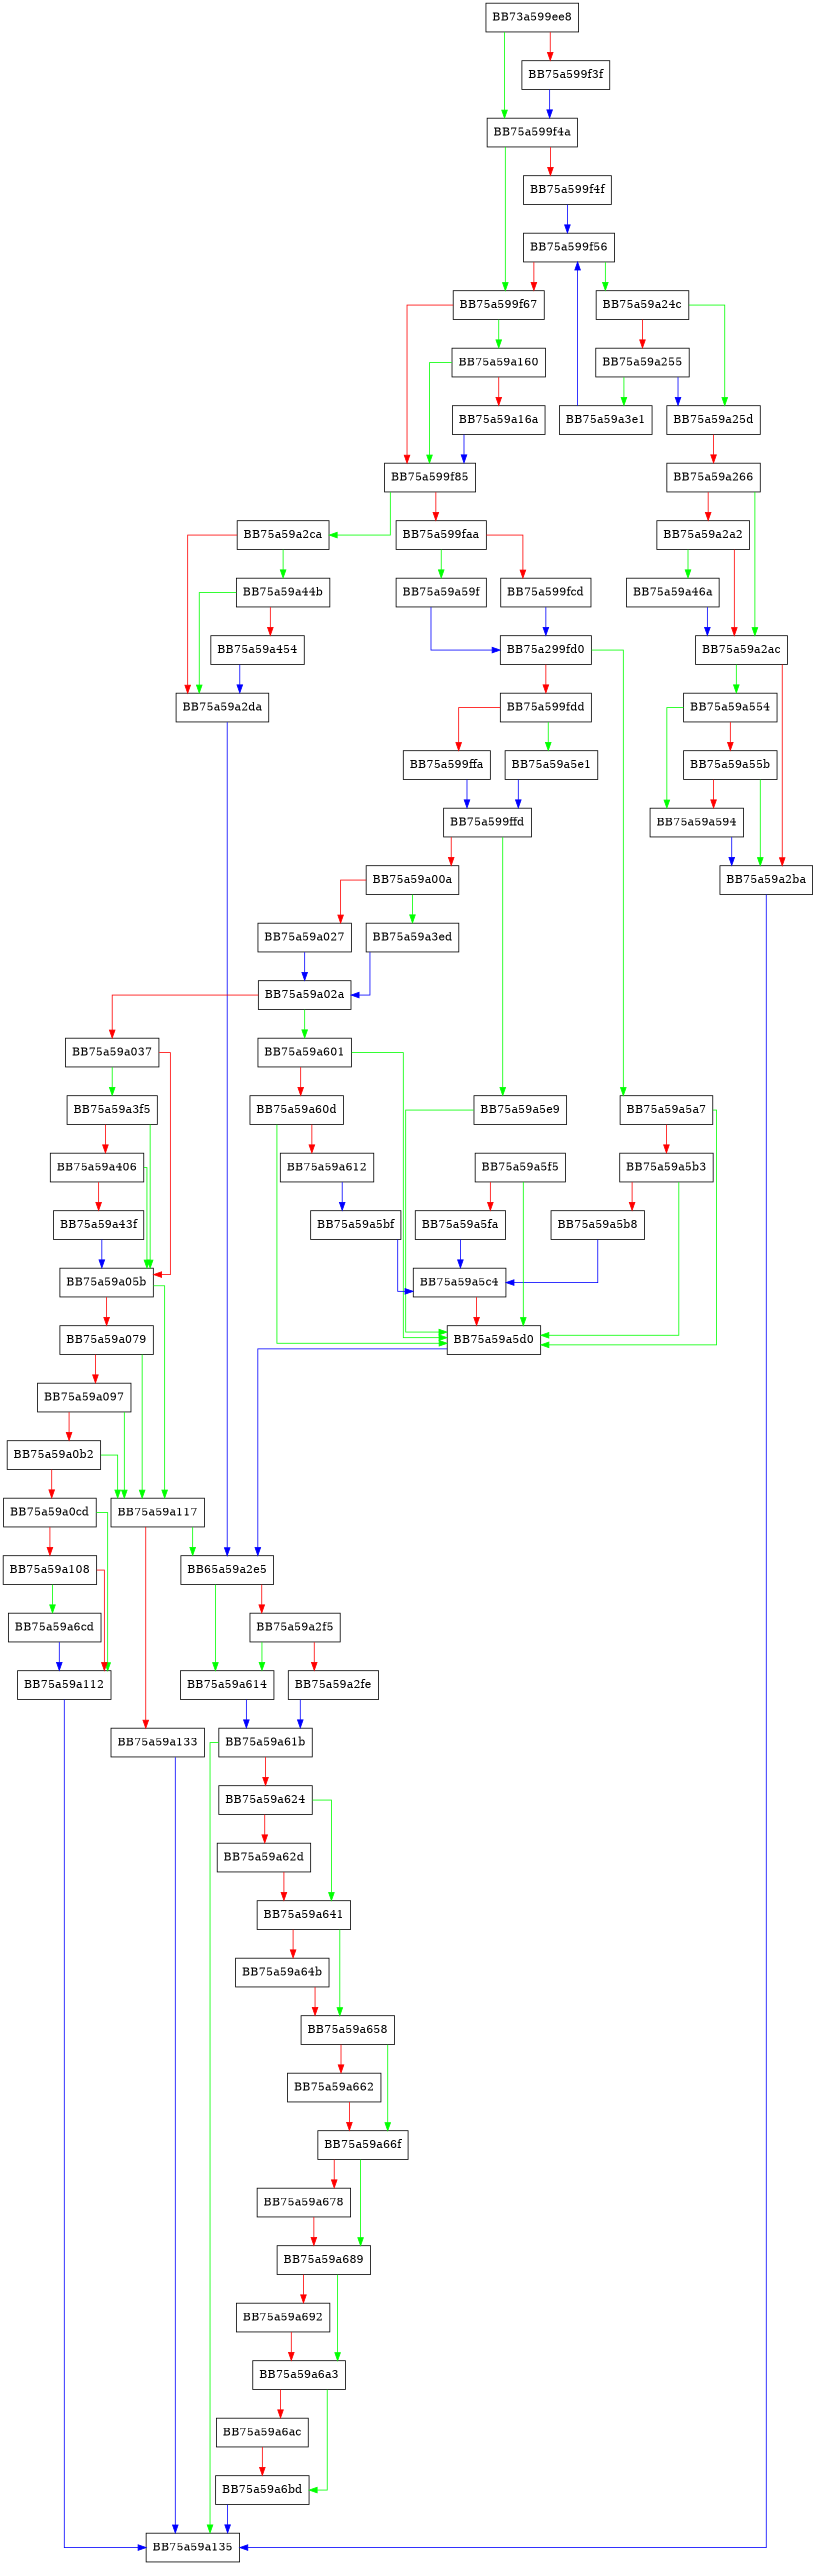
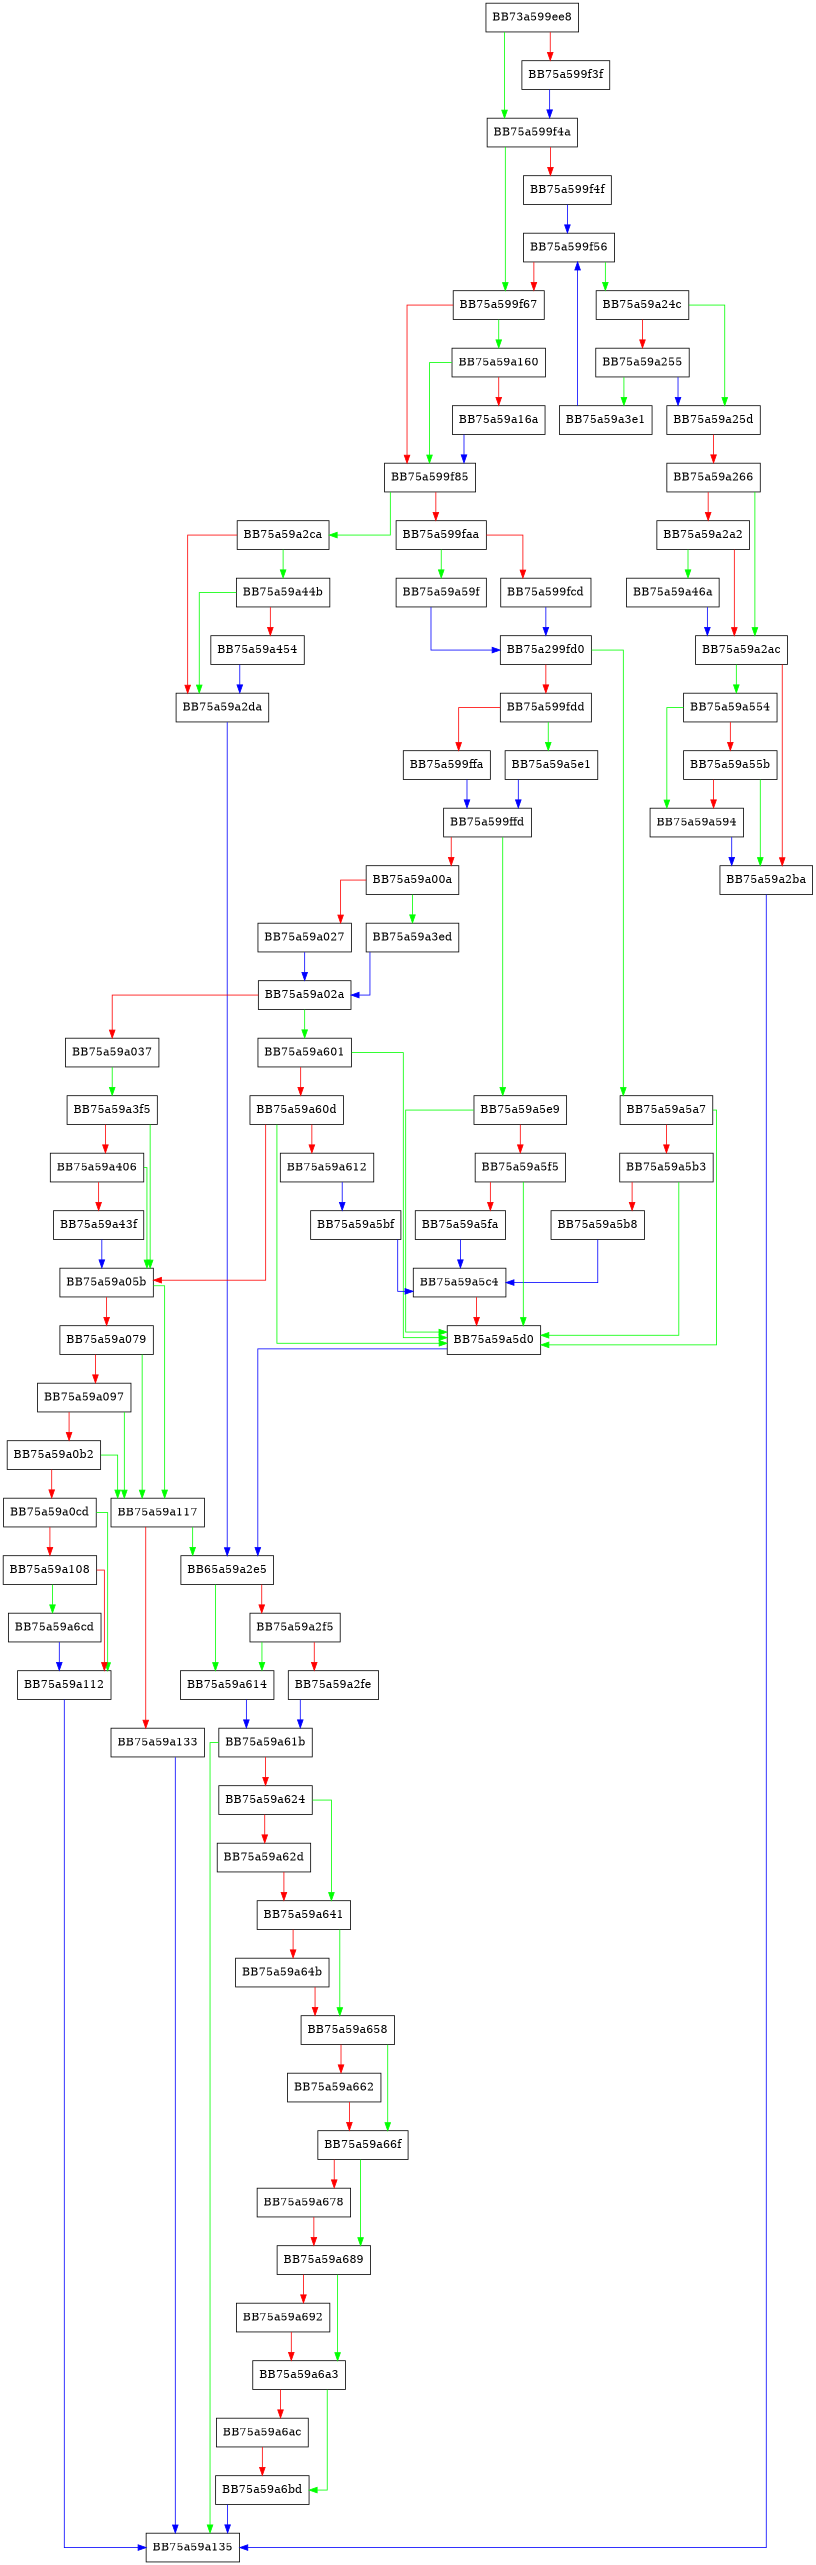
edge "BB75a59a5e9" -> "BB75a59a5f5": added
edge "BB75a59a037" -> "BB75a59a05b": now "BB75a59a60d" -> "BB75a59a05b"
